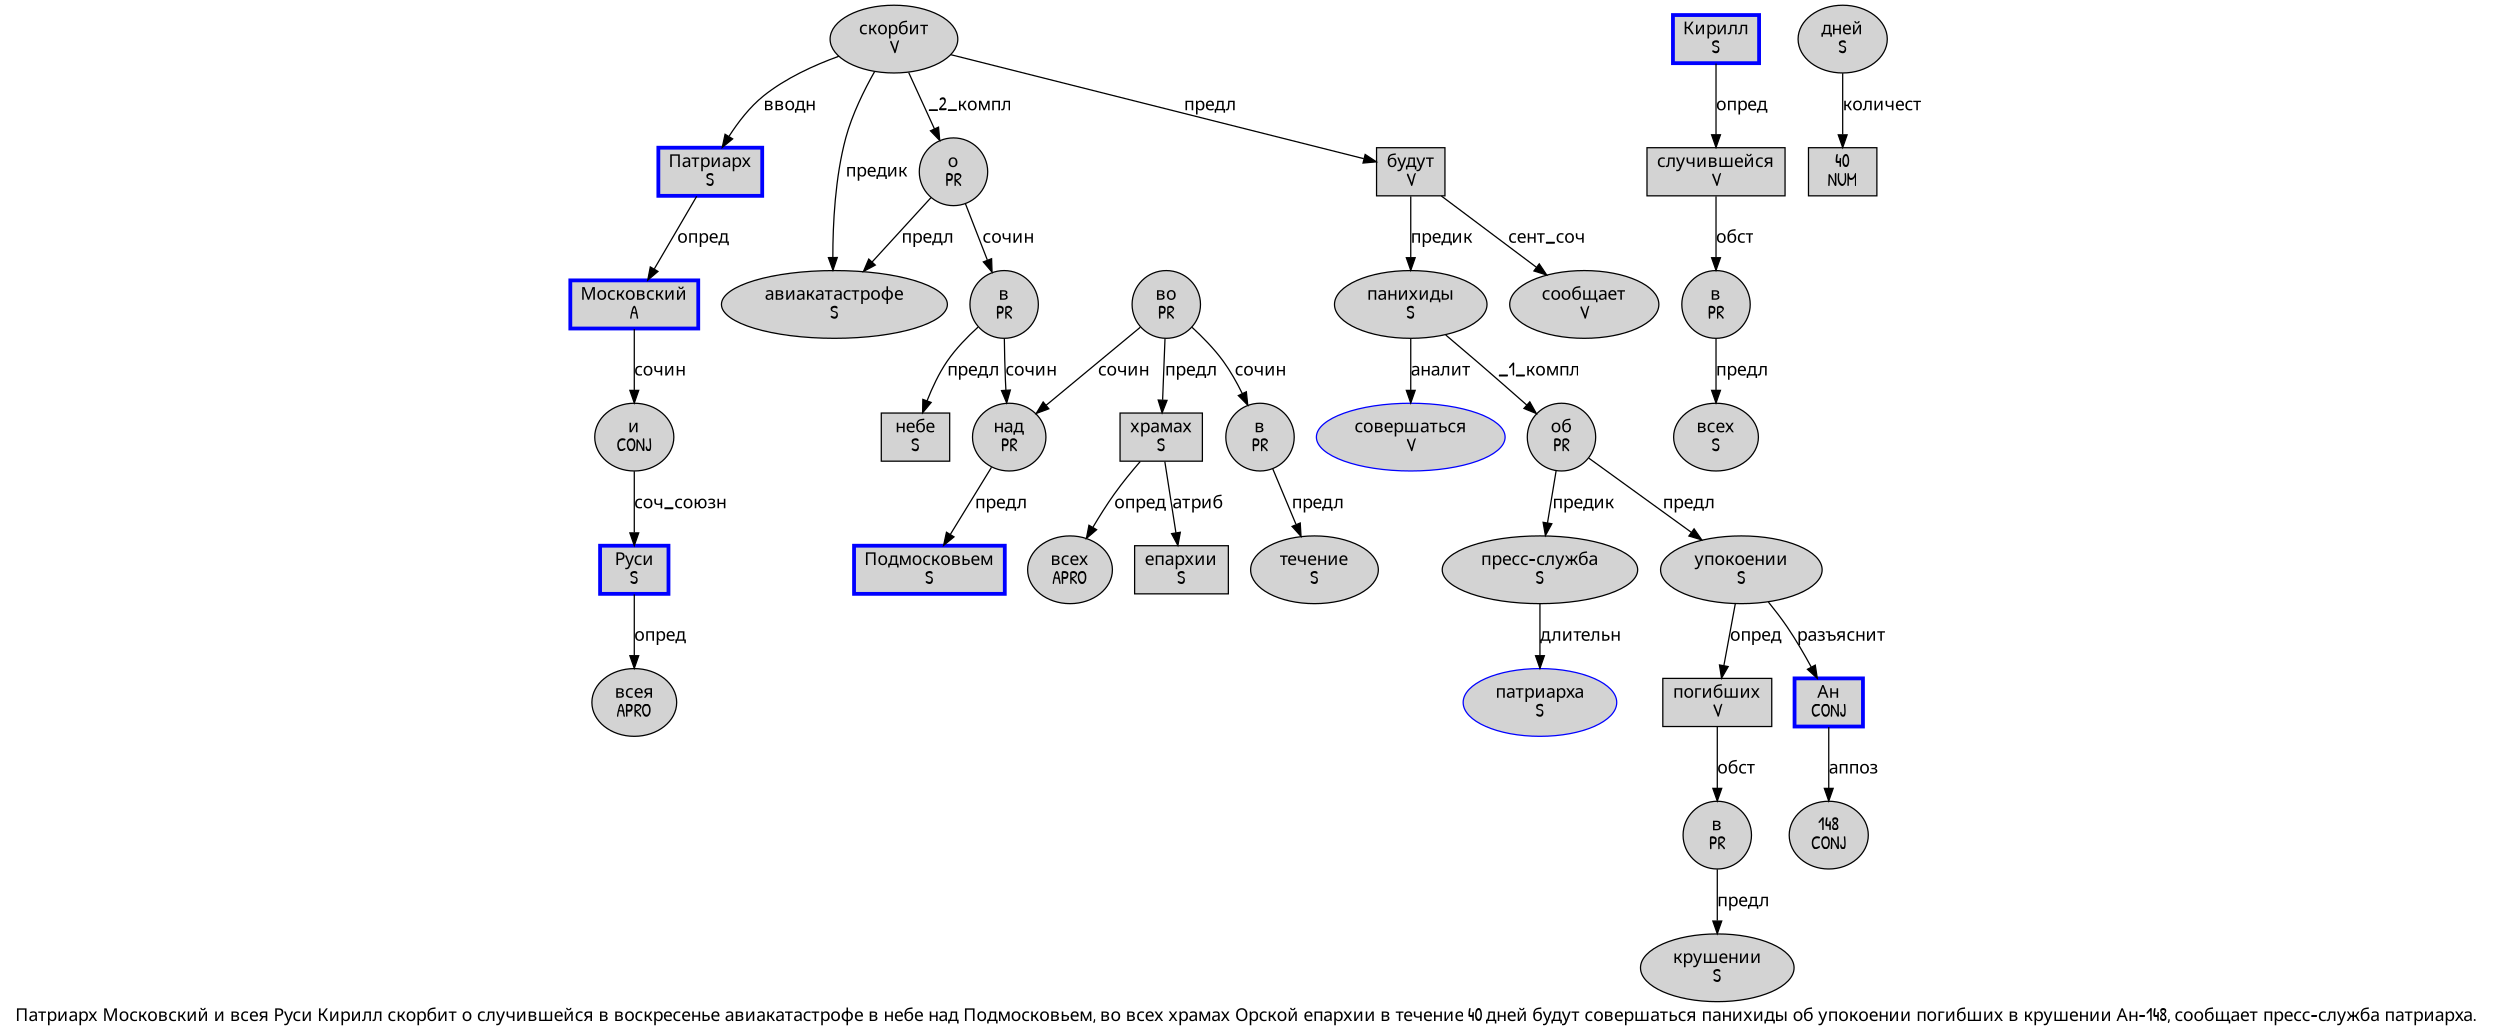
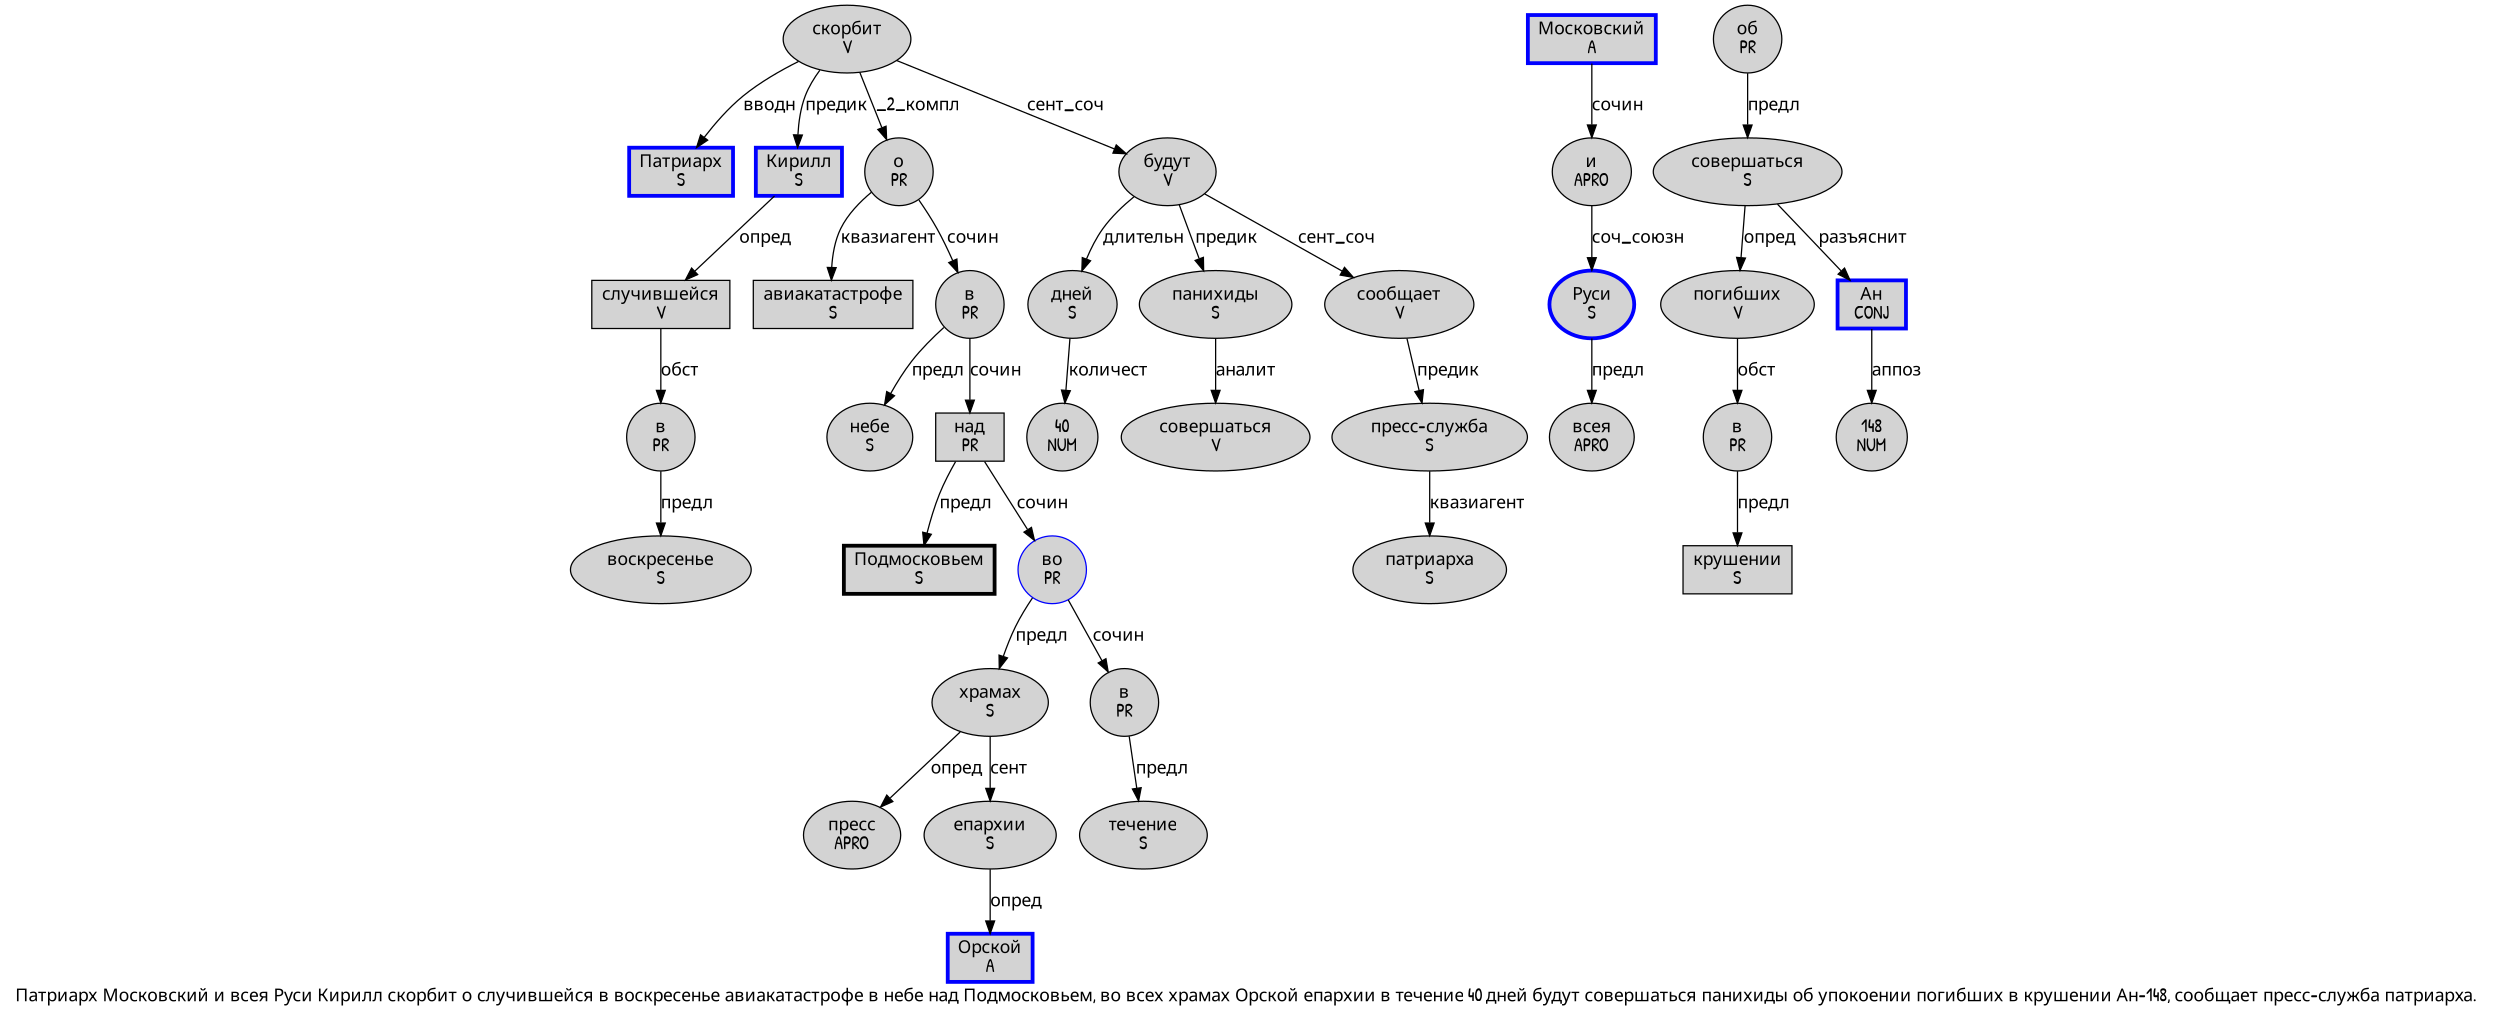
edge "скорбит V" -> "будут V": label "предл" -> "сент_соч"
edge "скорбит V" -> "авиакатастрофе S": now "скорбит V" -> "Кирилл S"
node "будут V": shape box -> ellipse
node "40 NUM": shape box -> ellipse
edge "будут V" -> "дней S": added, label "длительн"
edge "Патриарх S" -> "Московский A": removed, label "опред"
edge "о PR" -> "авиакатастрофе S": label "предл" -> "квазиагент"
node "авиакатастрофе S": shape ellipse -> box
node "во PR": color black -> blue
edge "во PR" -> "над PR": reversed
edge "панихиды S" -> "об PR": removed, label "_1_компл"
node "и CONJ": label "и CONJ" -> "и APRO"
node "небе S": shape box -> ellipse
node "над PR": shape ellipse -> box
node "храмах S": shape box -> ellipse
node "совершаться V": color blue -> black
node "всех S": label "всех S" -> "воскресенье S"
edge "об PR" -> "пресс-служба S": now "сообщает V" -> "пресс-служба S"
edge "храмах S" -> "епархии S": label "атриб" -> "сент"
node "Руси S": shape box -> ellipse
node "Подмосковьем S": color blue -> black
node "всех APRO": label "всех APRO" -> "пресс APRO"
node "епархии S": shape box -> ellipse
node "упокоении S": label "упокоении S" -> "совершаться S"
edge "Руси S" -> "всея APRO": label "опред" -> "предл"
edge "пресс-служба S" -> "патриарха S": label "длительн" -> "квазиагент"
node "патриарха S": color blue -> black
node "погибших V": shape box -> ellipse
node "148 CONJ": label "148 CONJ" -> "148 NUM"
node "Орской A": added
node "крушении S": shape ellipse -> box
